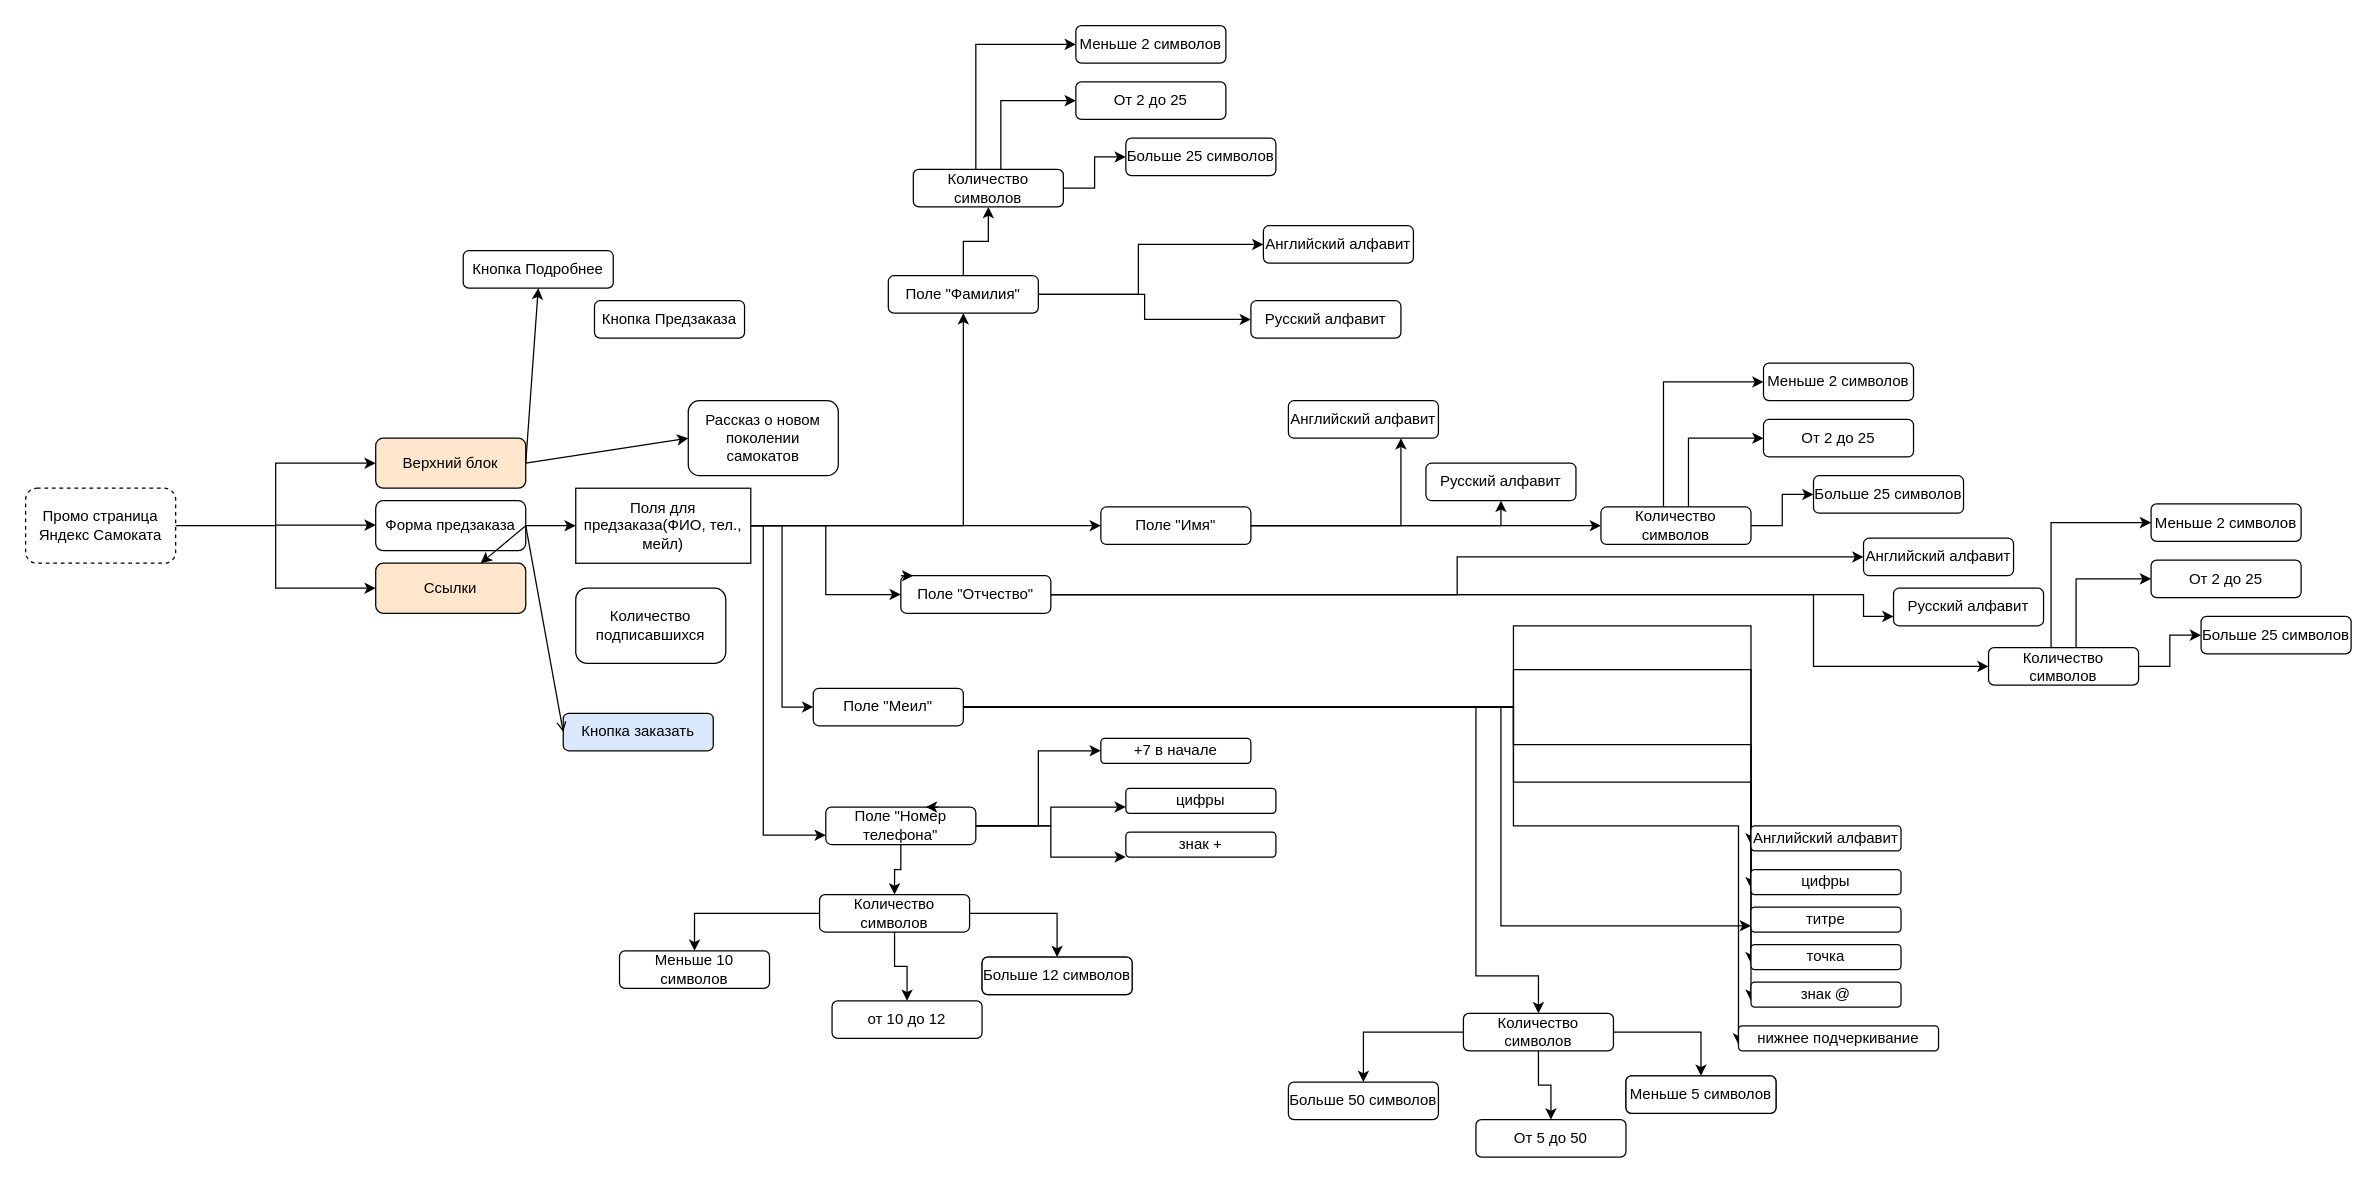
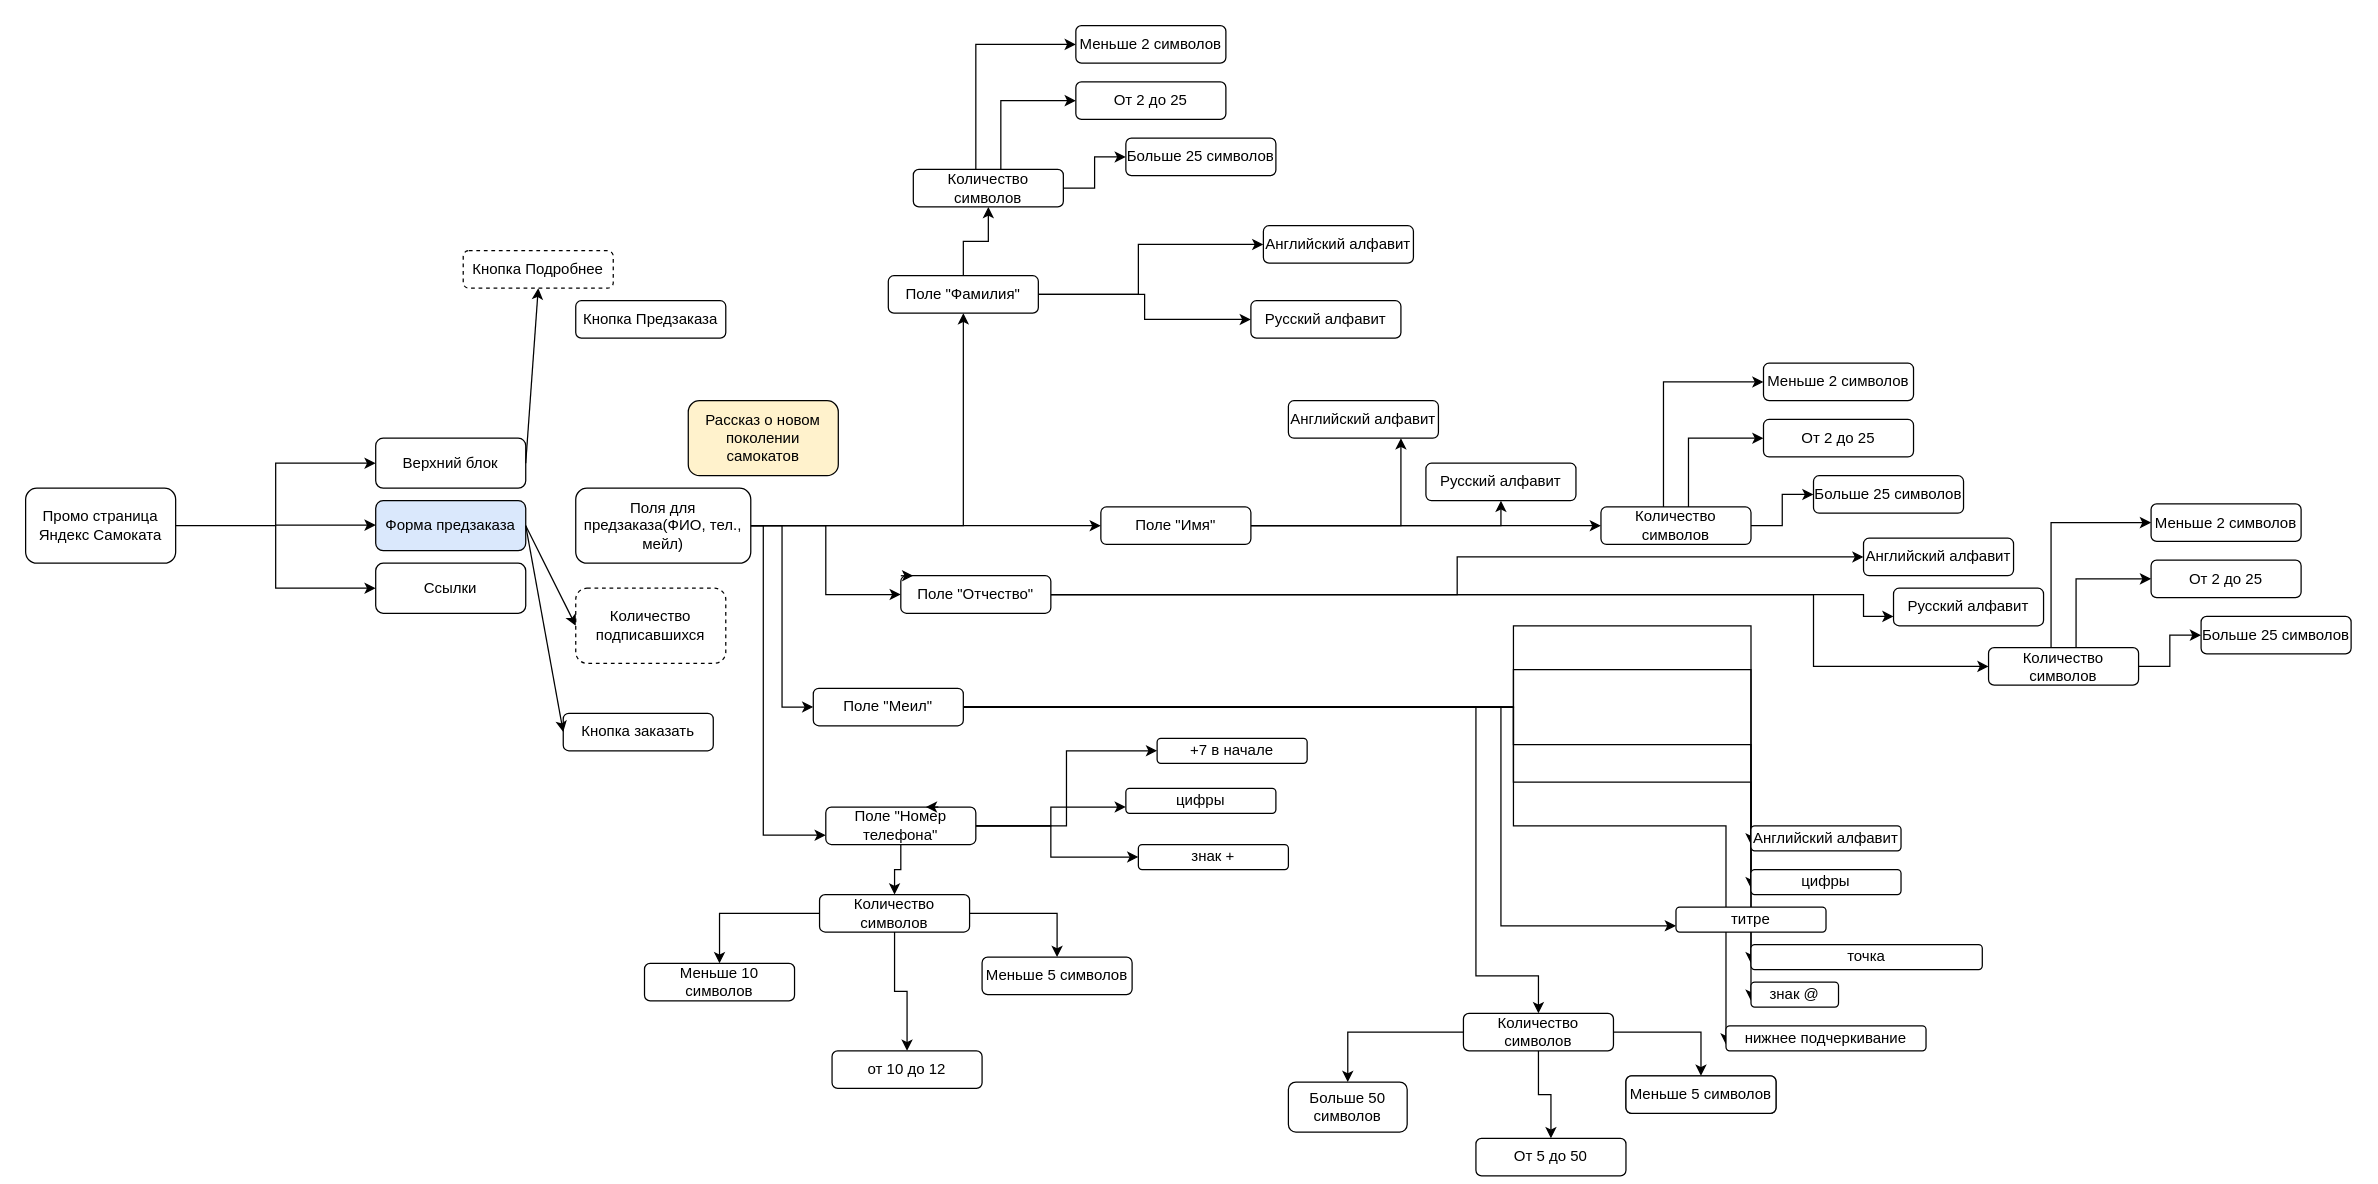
node "Кнопка Подробнее": style solid -> dashed
node "Кнопка Предзаказа": moved (669, 319) -> (651, 319)
node "Рассказ о новом поколении самокатов": fillcolor #ffffff -> #fff2cc
edge "Верхний блок" -> "Рассказ о новом поколении самокатов": removed
node "Верхний блок": fillcolor #ffe6cc -> #ffffff
node "Промо страница Яндекс Самоката": style dashed -> solid
node "Форма предзаказа": fillcolor #ffffff -> #dae8fc
edge "Форма предзаказа" -> "Поля для предзаказа(ФИО, тел., мейл)": removed
node "Поля для предзаказа(ФИО, тел., мейл)": shape rectangle -> rounded rectangle
edge "Форма предзаказа" -> "Ссылки": now "Форма предзаказа" -> "Количество подписавшихся"
node "Ссылки": fillcolor #ffe6cc -> #ffffff
node "Количество подписавшихся": style solid -> dashed
edge "Форма предзаказа" -> "Кнопка заказать": arrowhead open -> classic
node "Кнопка заказать": fillcolor #dae8fc -> #ffffff
node "+7 в начале": moved (1176, 751) -> (1232, 751)
node "знак +": moved (1201, 844) -> (1213, 857)
node "титре": moved (1826, 919) -> (1751, 919)
node "точка": size 150x25 -> 231x25
node "Меньше 10 символов": moved (694, 969) -> (719, 982)
node "Больше 12 символов": removed
node "знак @": size 150x25 -> 88x25
node "от 10 до 12": moved (907, 1019) -> (907, 1069)
node "нижнее подчеркивание": moved (1838, 1038) -> (1826, 1038)
node "Больше 50 символов": size 150x38 -> 119x50
node "От 5 до 50": moved (1551, 1138) -> (1551, 1157)
